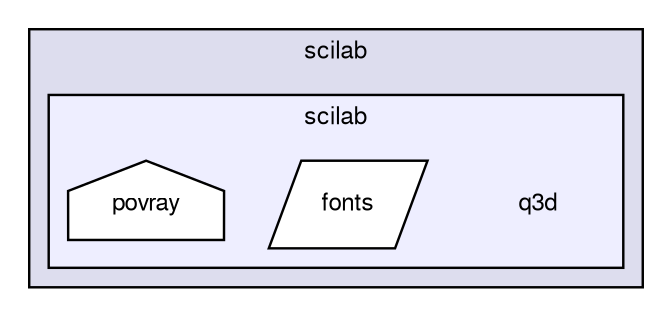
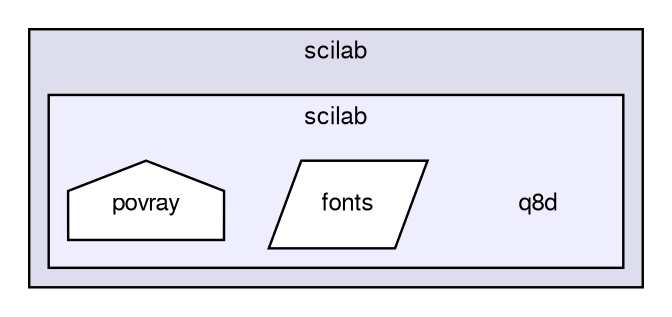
node "q3d": label "q3d" -> "q8d"
